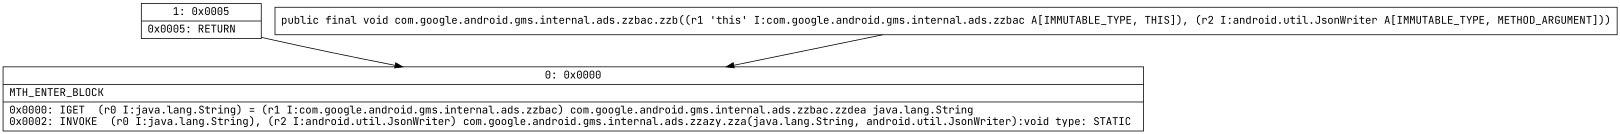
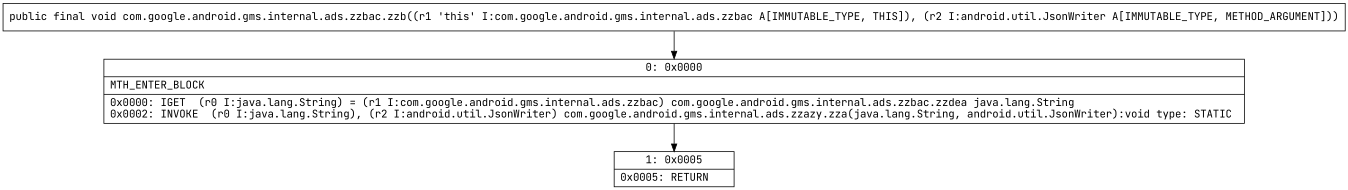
edge "1: 0x0005" -> "0: 0x0000": reversed
